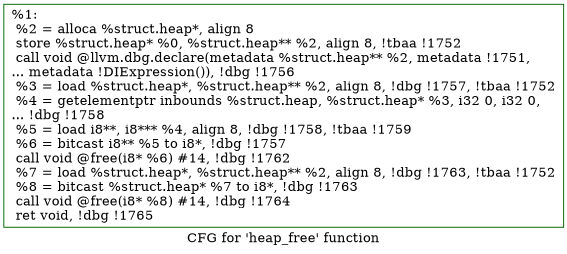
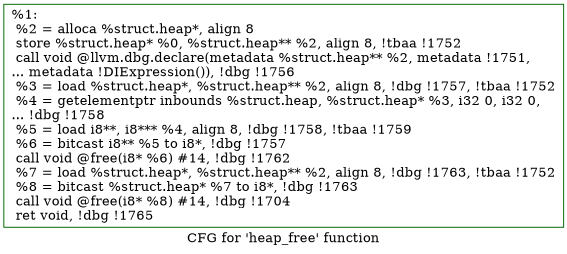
node "%1:": text "call void @free(i8* %8) #14, !dbg !1764" -> "call void @free(i8* %8) #14, !dbg !1704"
